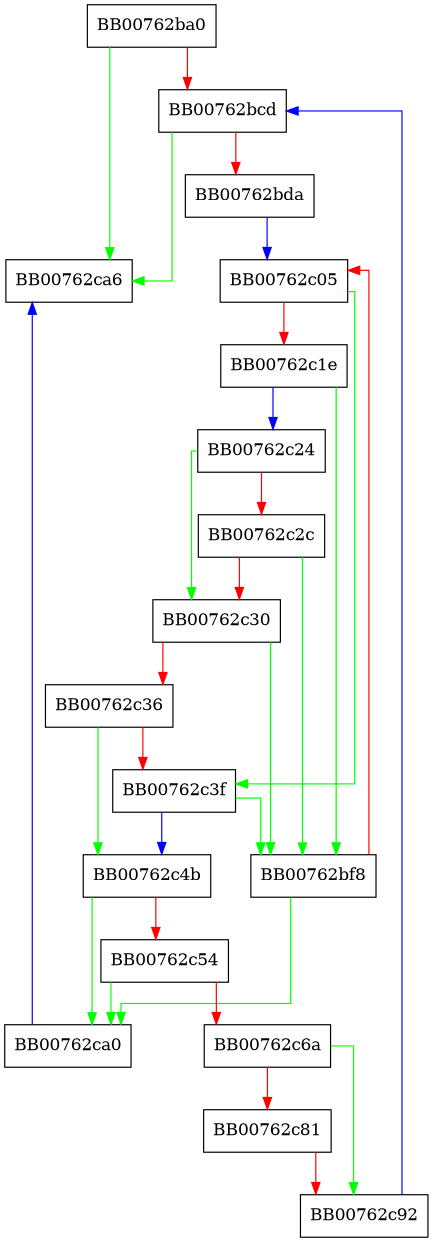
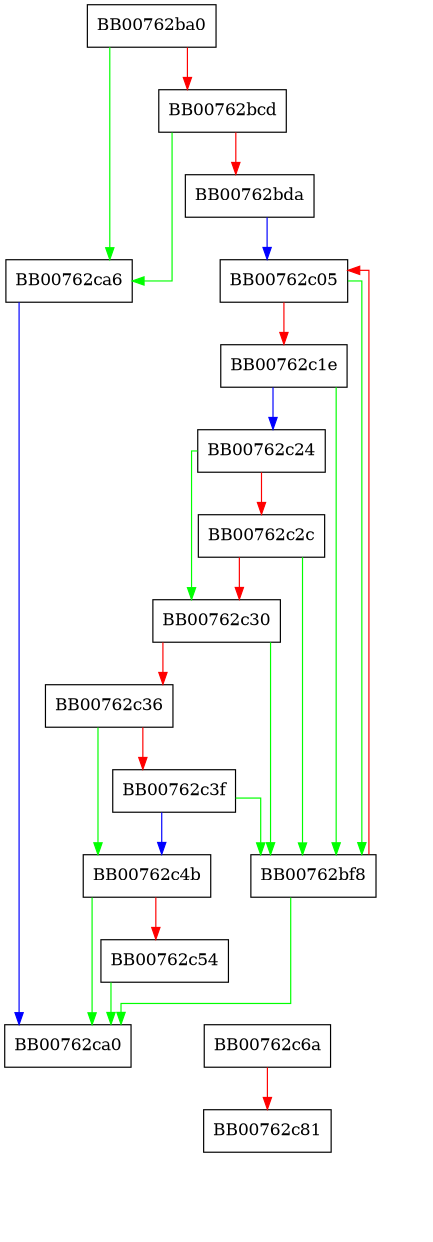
edge "BB00762c05" -> "BB00762c3f": now "BB00762c05" -> "BB00762bf8"
edge "BB00762ca0" -> "BB00762ca6": reversed
edge "BB00762c54" -> "BB00762c6a": removed
node "BB00762c92": removed
